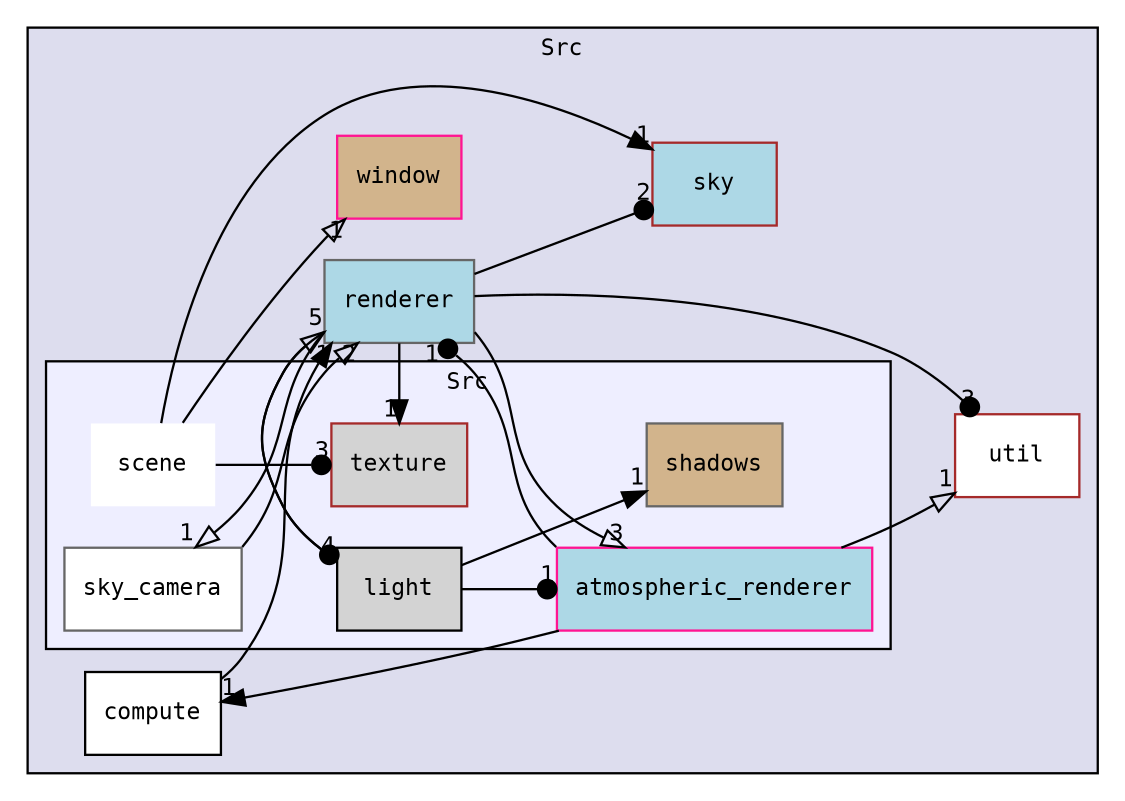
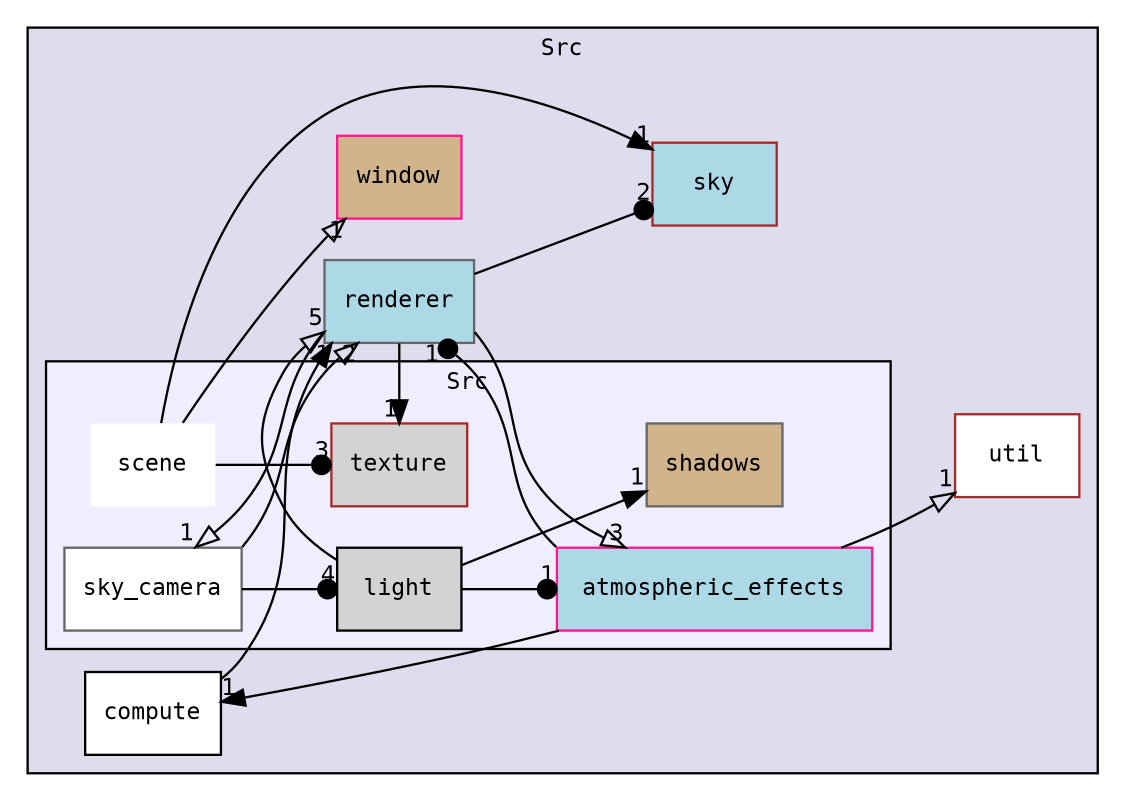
edge "renderer" -> "util": removed
edge "renderer" -> "light": now "sky_camera" -> "light"
node "atmospheric_renderer": label "atmospheric_renderer" -> "atmospheric_effects"
